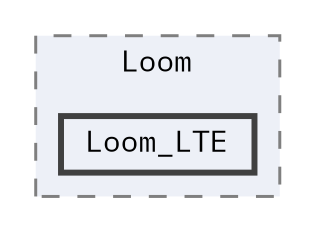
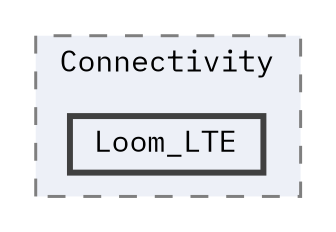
cluster "Loom": label "Loom" -> "Connectivity"
